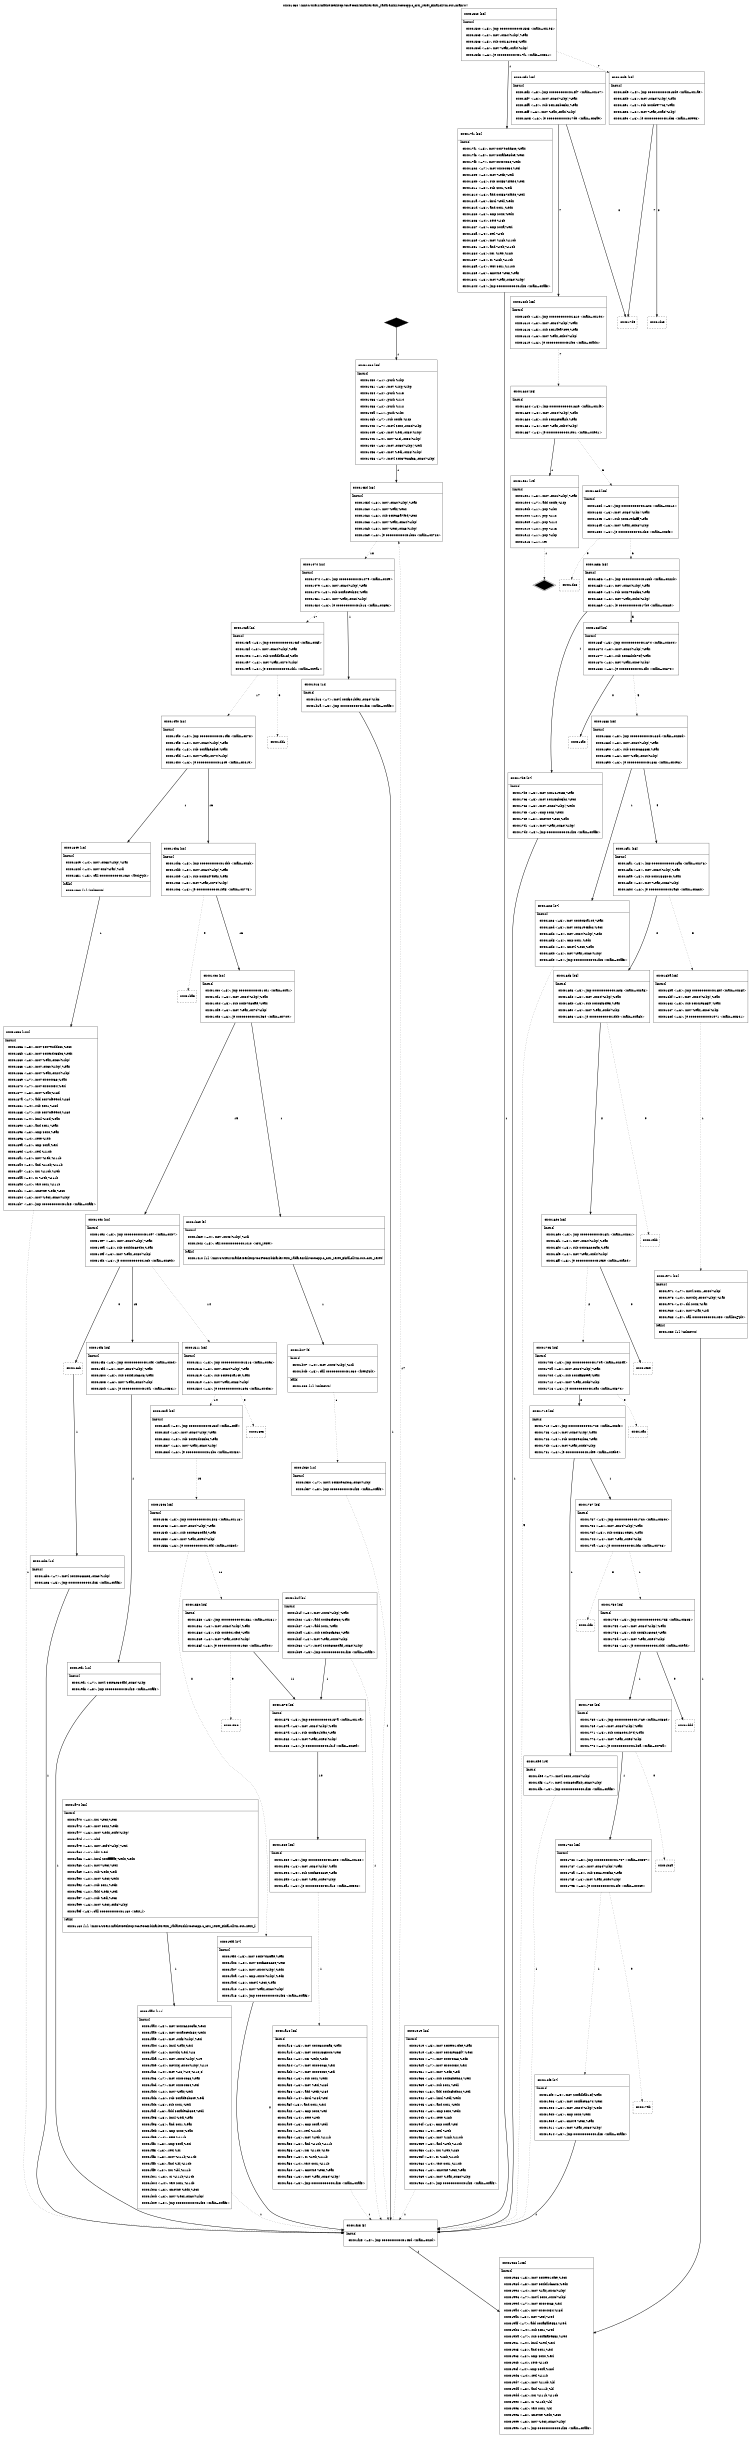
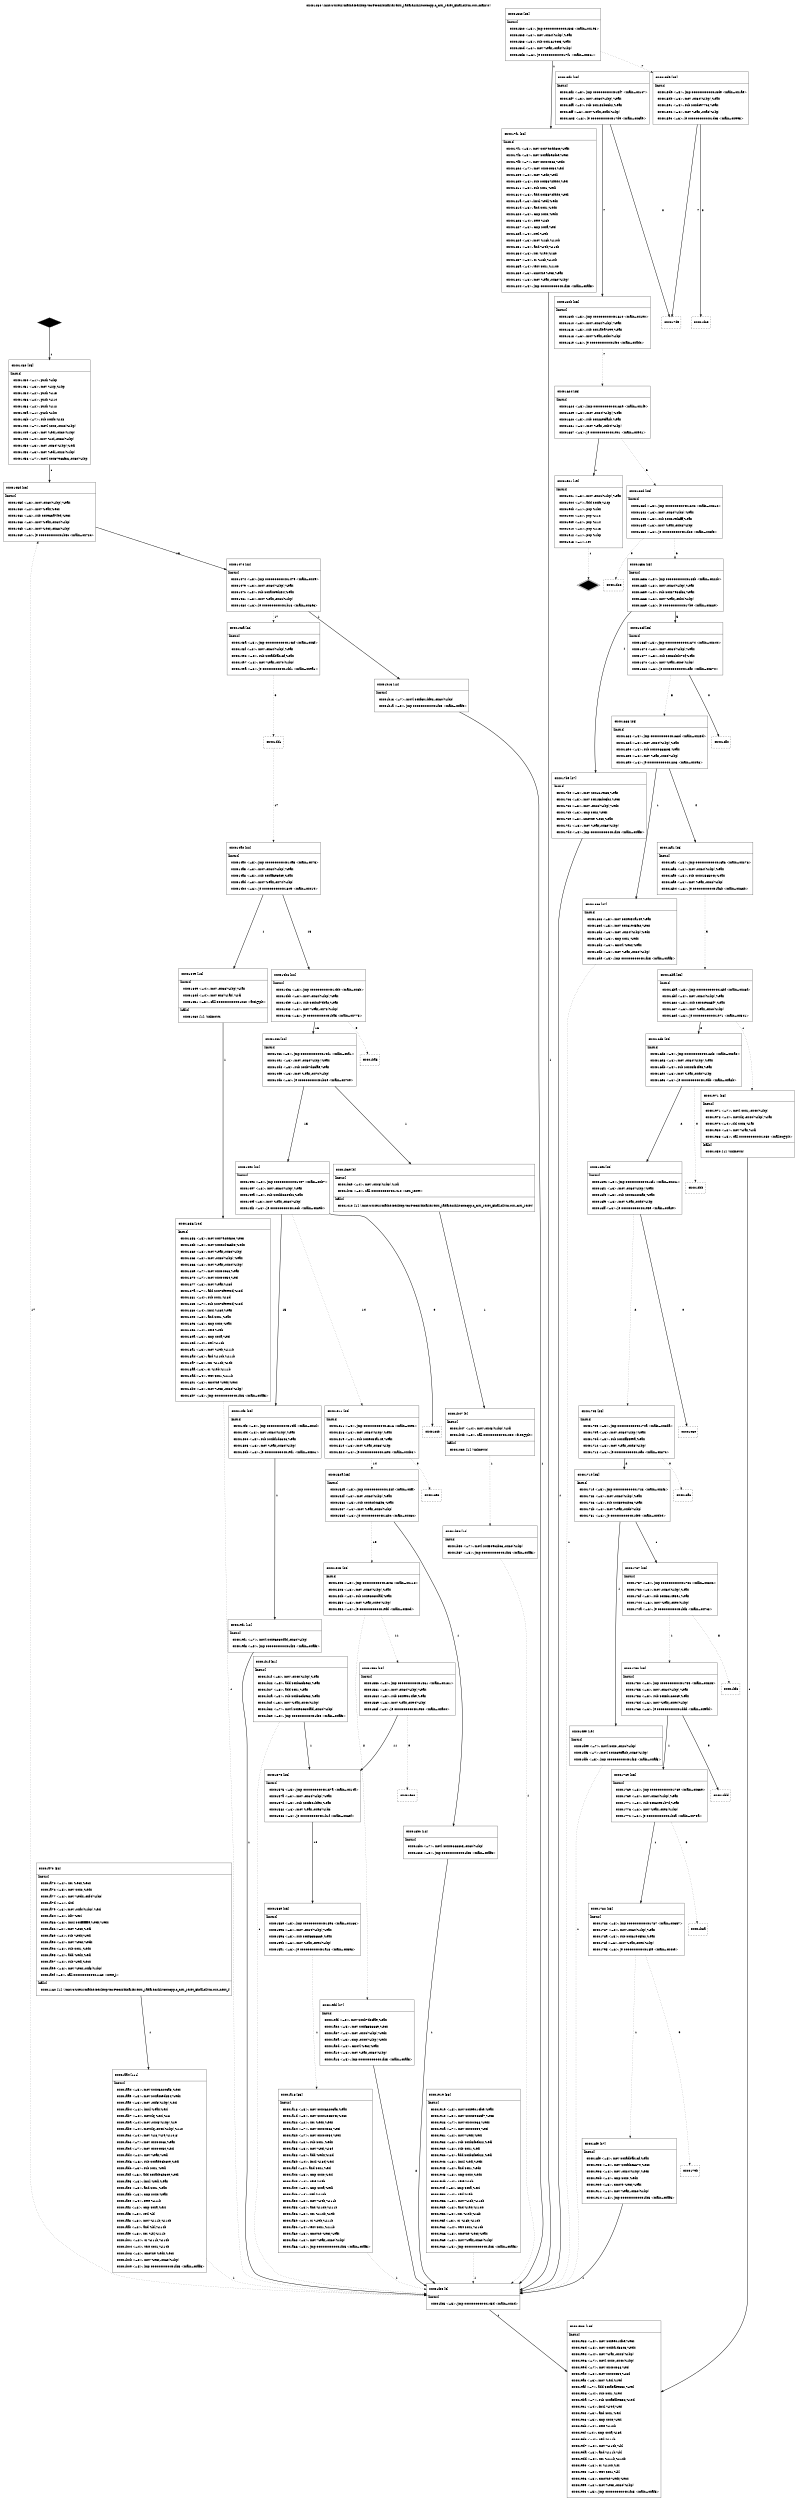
edge "0x40145d [23]" -> "0x401474 [22]": style dotted -> bold
edge "0x40148a [22]" -> "0x4014a0 [22]": now "0x401dd1" -> "0x4014a0 [22]"
edge "0x4016a1 [25]" -> "0x4016d3 [25]": now "0x4016ba [25]" -> "0x4016d3 [25]"
edge "0x401ccb" -> "0x4018bc [12]": now "0x40152a [25]" -> "0x4018bc [12]"
edge "0x4018c8 [27]" -> "0x401f25 [5]": label " 9" -> " 1"
